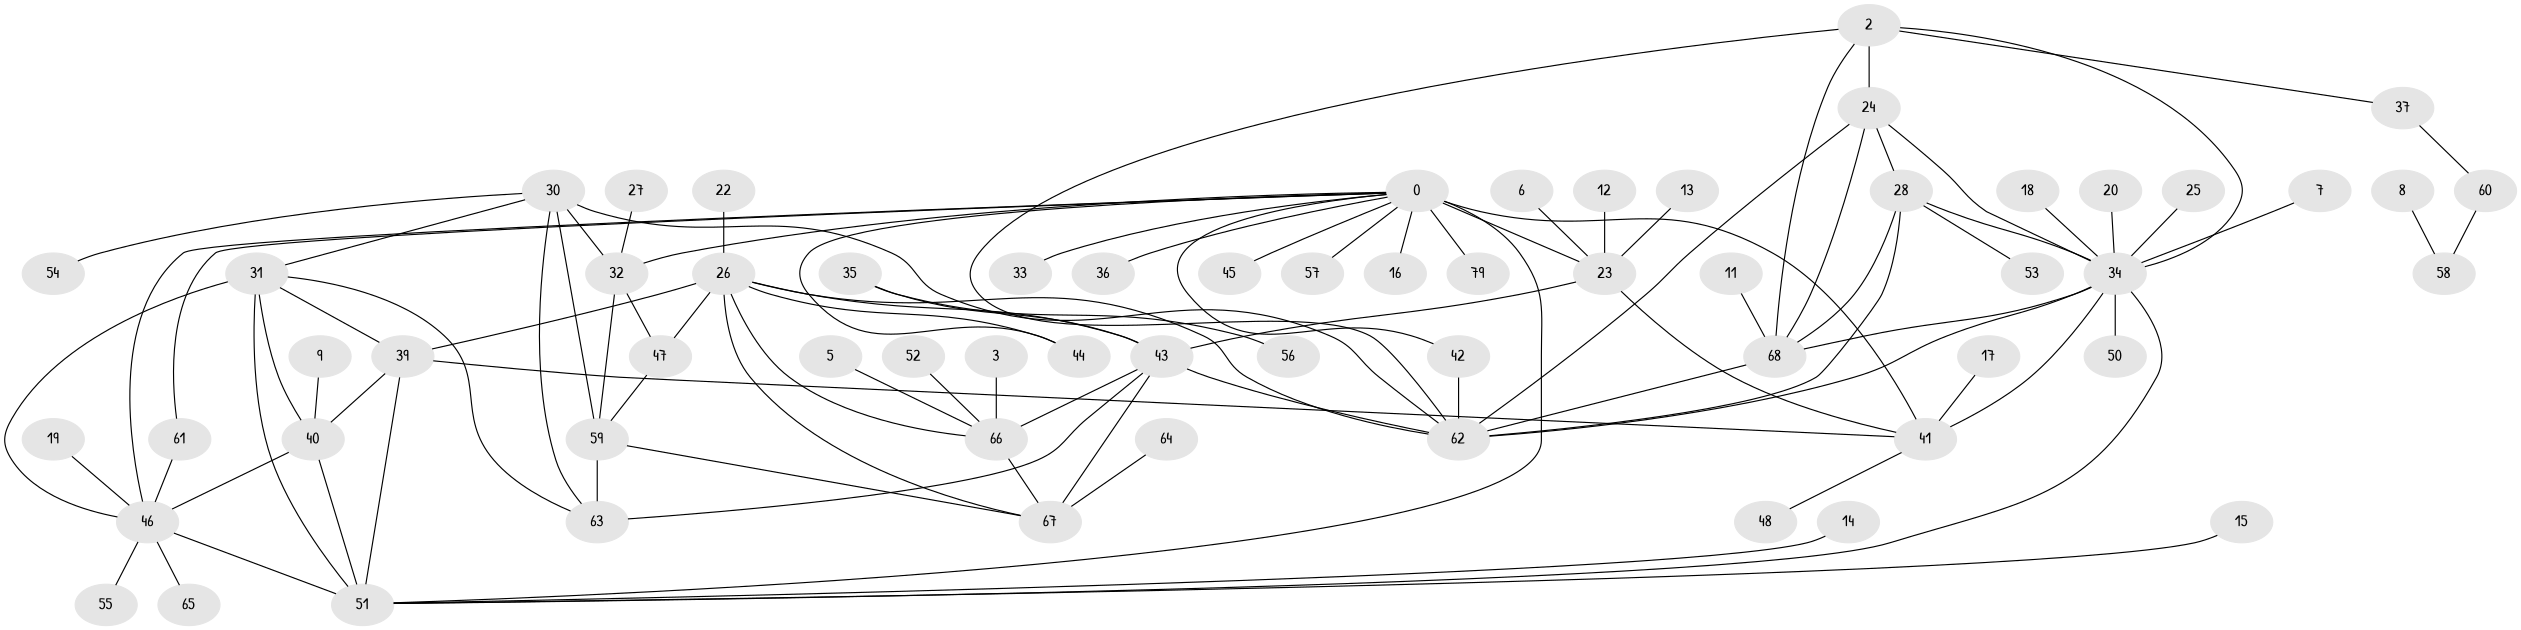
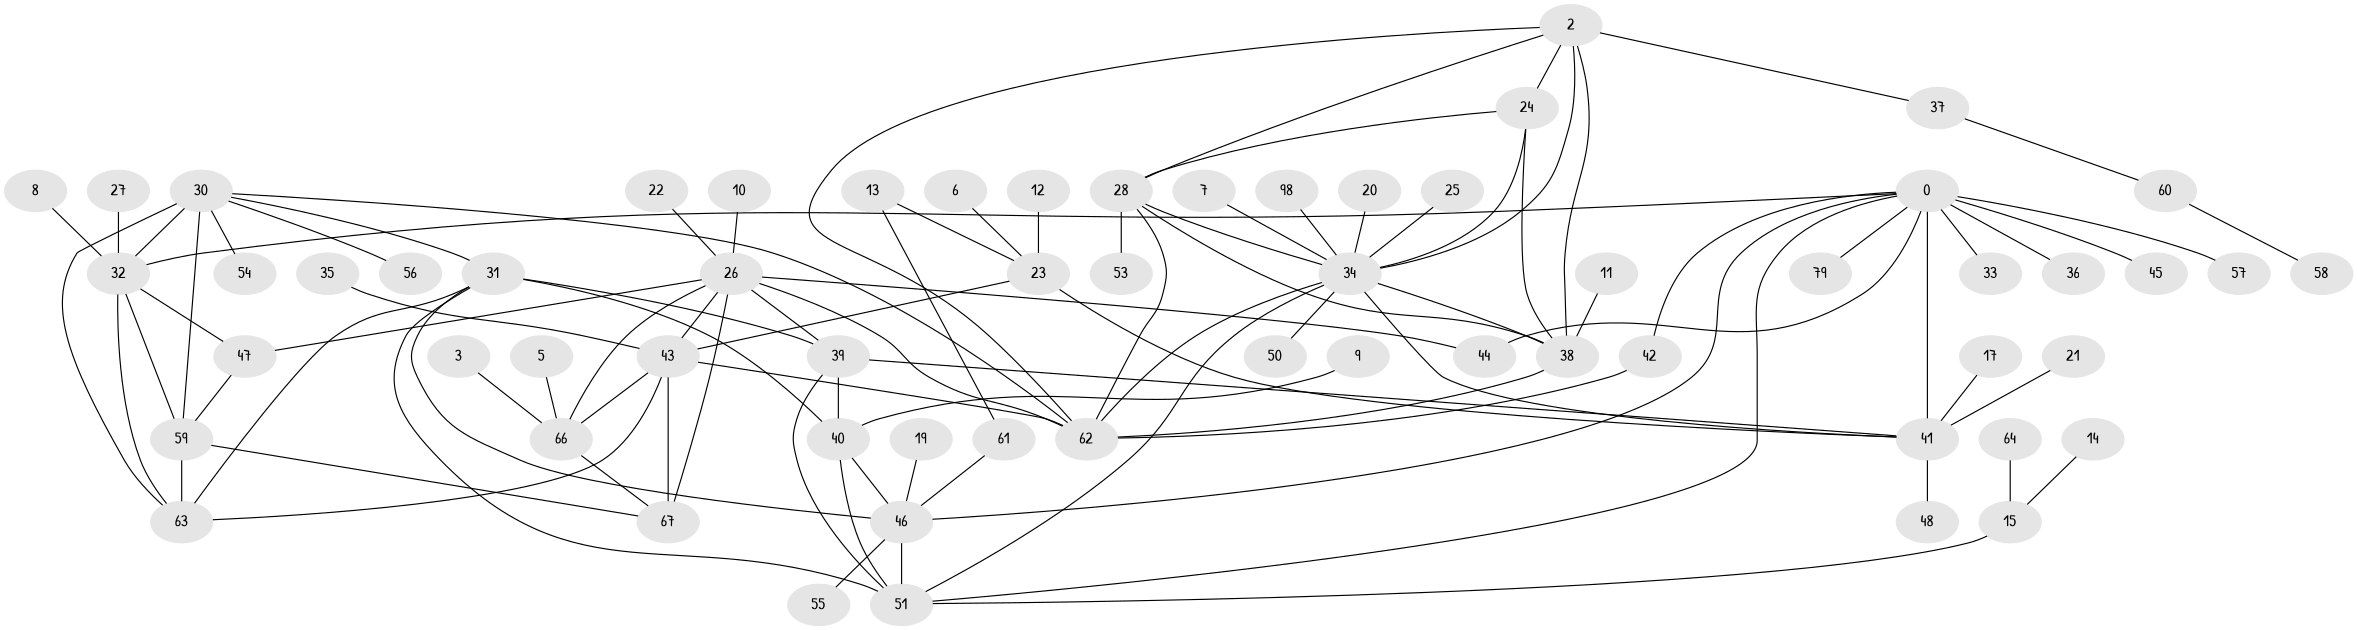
edge "2" -- "28": added
node "10": added
node "18": label "18" -> "98"
edge "0" -- "61": now "13" -- "61"
edge "0" -- "23": removed
edge "8" -- "58": now "8" -- "32"
node "16": removed
edge "24" -- "62": removed
edge "35" -- "56": now "30" -- "56"
node "52": removed
node "68": label "68" -> "38"
node "21": added
edge "32" -- "63": added
edge "64" -- "67": now "64" -- "15"
edge "14" -- "51": now "14" -- "15"
node "65": removed
